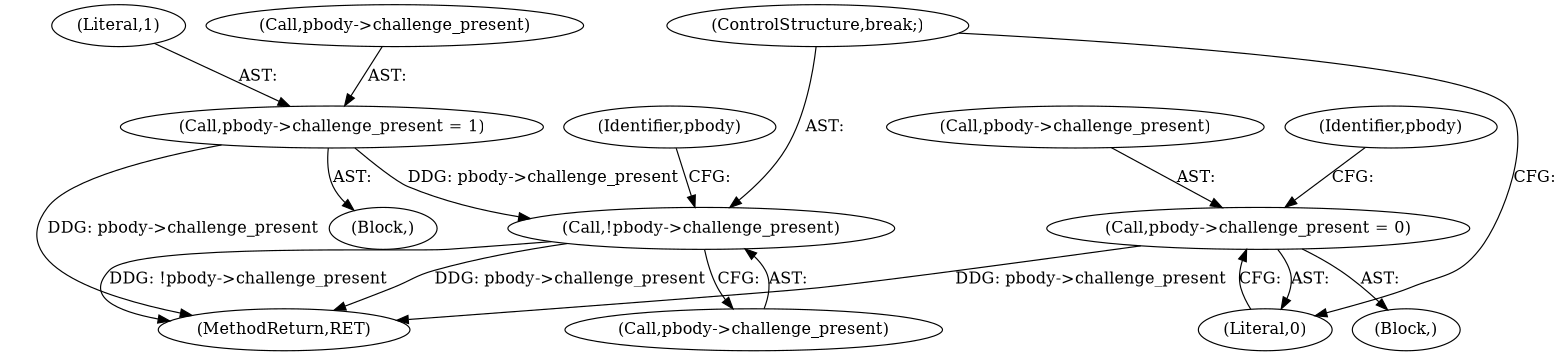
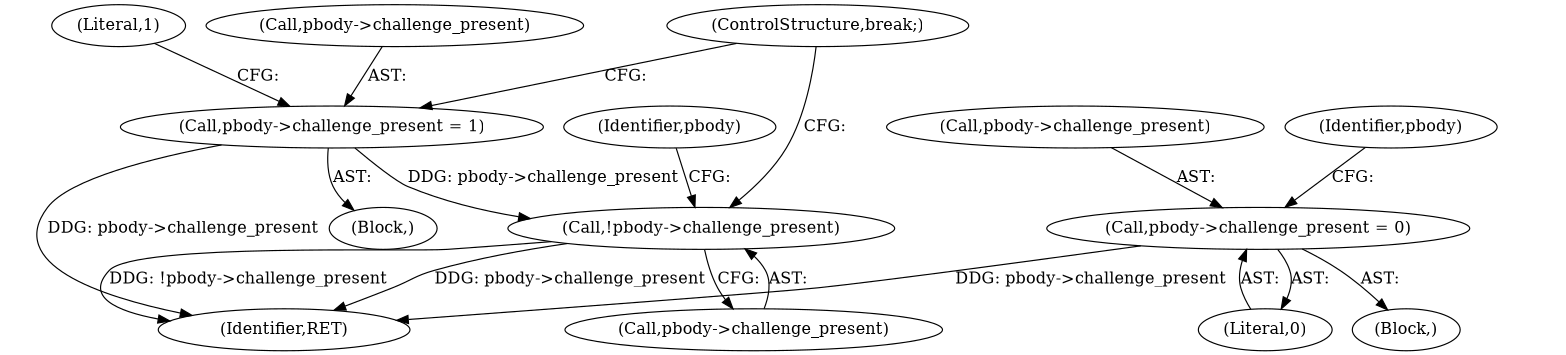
edge "(ControlStructure,break;)" -> "(Literal,0)": now "(ControlStructure,break;)" -> "(Call,pbody->challenge_present = 1)"
edge "(Literal,1)" -> "(Call,pbody->challenge_present = 1)": label "AST: " -> "CFG: "
edge "(ControlStructure,break;)" -> "(Call,!pbody->challenge_present)": label "AST: " -> "CFG: "
edge "(Literal,0)" -> "(Call,pbody->challenge_present = 0)": label "CFG: " -> "AST: "
node "(MethodReturn,RET)": label "(MethodReturn,RET)" -> "(Identifier,RET)"
